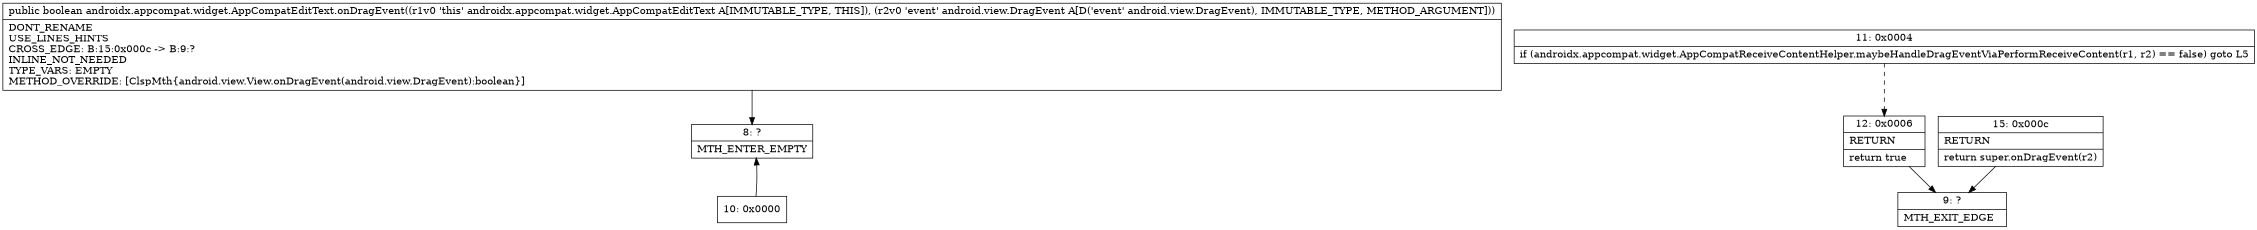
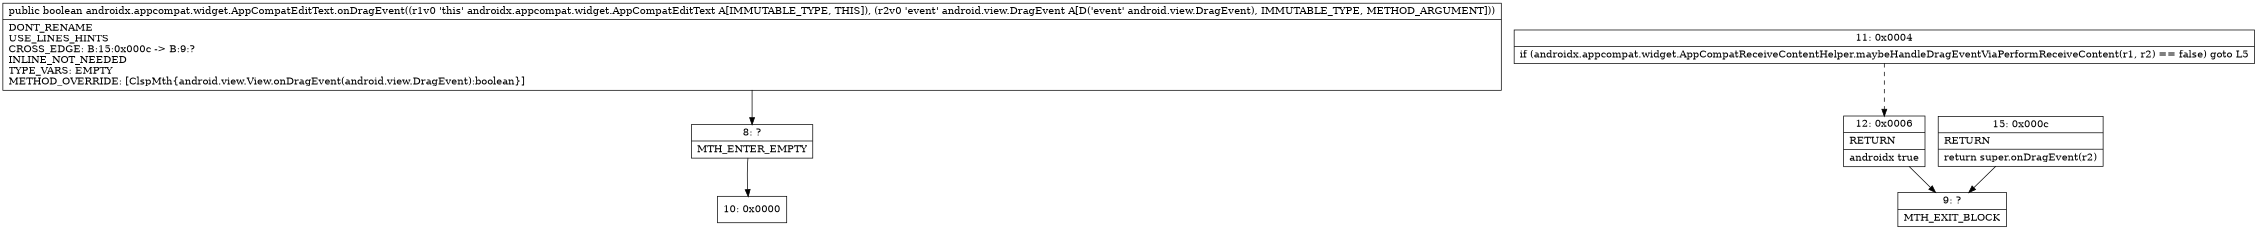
node "12: 0x0006": text "return true" -> "androidx true"
edge "10: 0x0000" -> "8: ?": reversed
node "9: ?": text "MTH_EXIT_EDGE" -> "MTH_EXIT_BLOCK"
